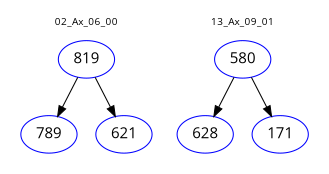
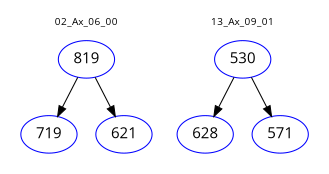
node "580": label "580" -> "530"
node "789": label "789" -> "719"
node "171": label "171" -> "571"
